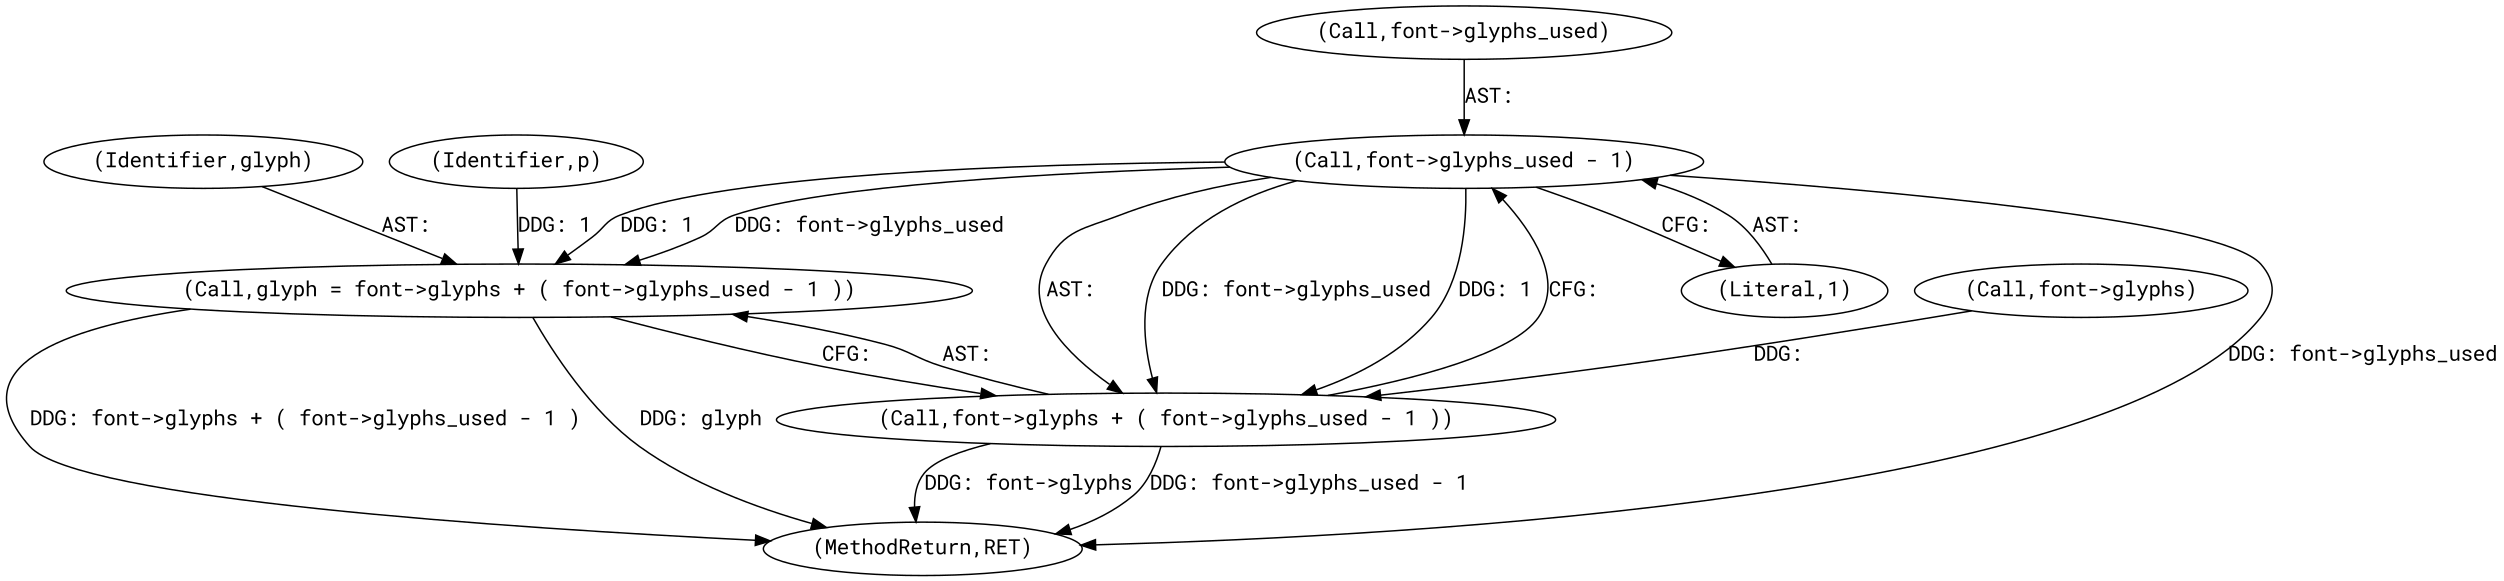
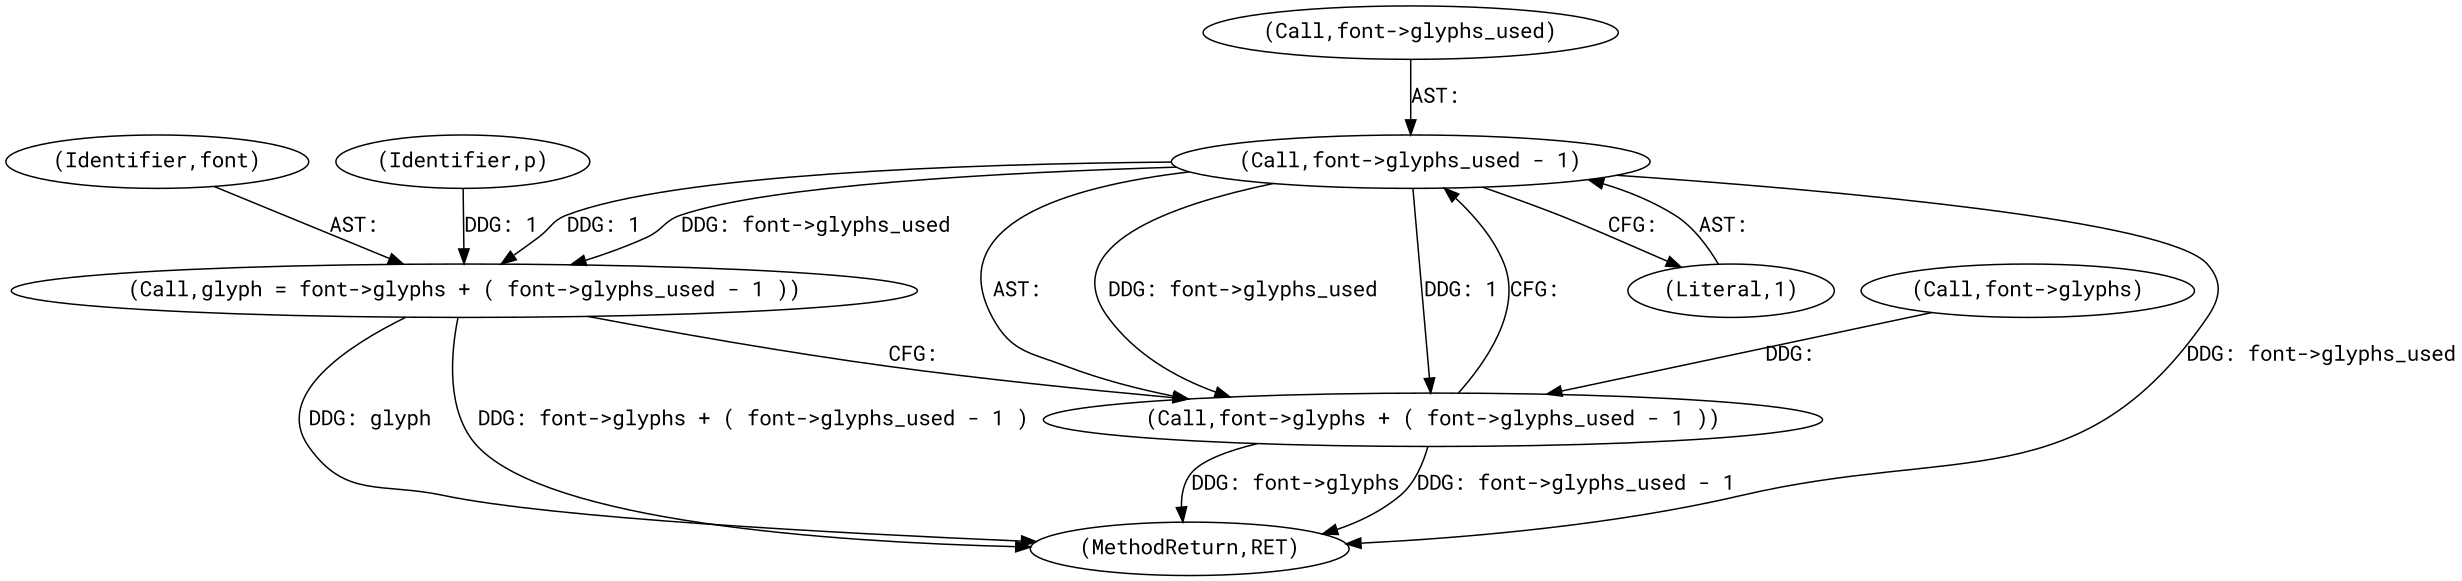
node "(Identifier,glyph)": label "(Identifier,glyph)" -> "(Identifier,font)"
edge "(Call,font->glyphs + ( font->glyphs_used - 1 ))" -> "(Call,glyph = font->glyphs + ( font->glyphs_used - 1 ))": removed, label "AST:"
